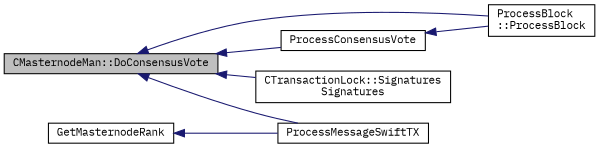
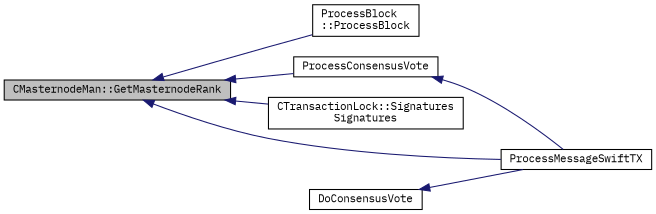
edge "ProcessBlock ::ProcessBlock" -> "ProcessConsensusVote": now "ProcessMessageSwiftTX" -> "ProcessConsensusVote"
node "CMasternodeMan::DoConsensusVote": label "CMasternodeMan::DoConsensusVote" -> "CMasternodeMan::GetMasternodeRank"
node "GetMasternodeRank": label "GetMasternodeRank" -> "DoConsensusVote"
